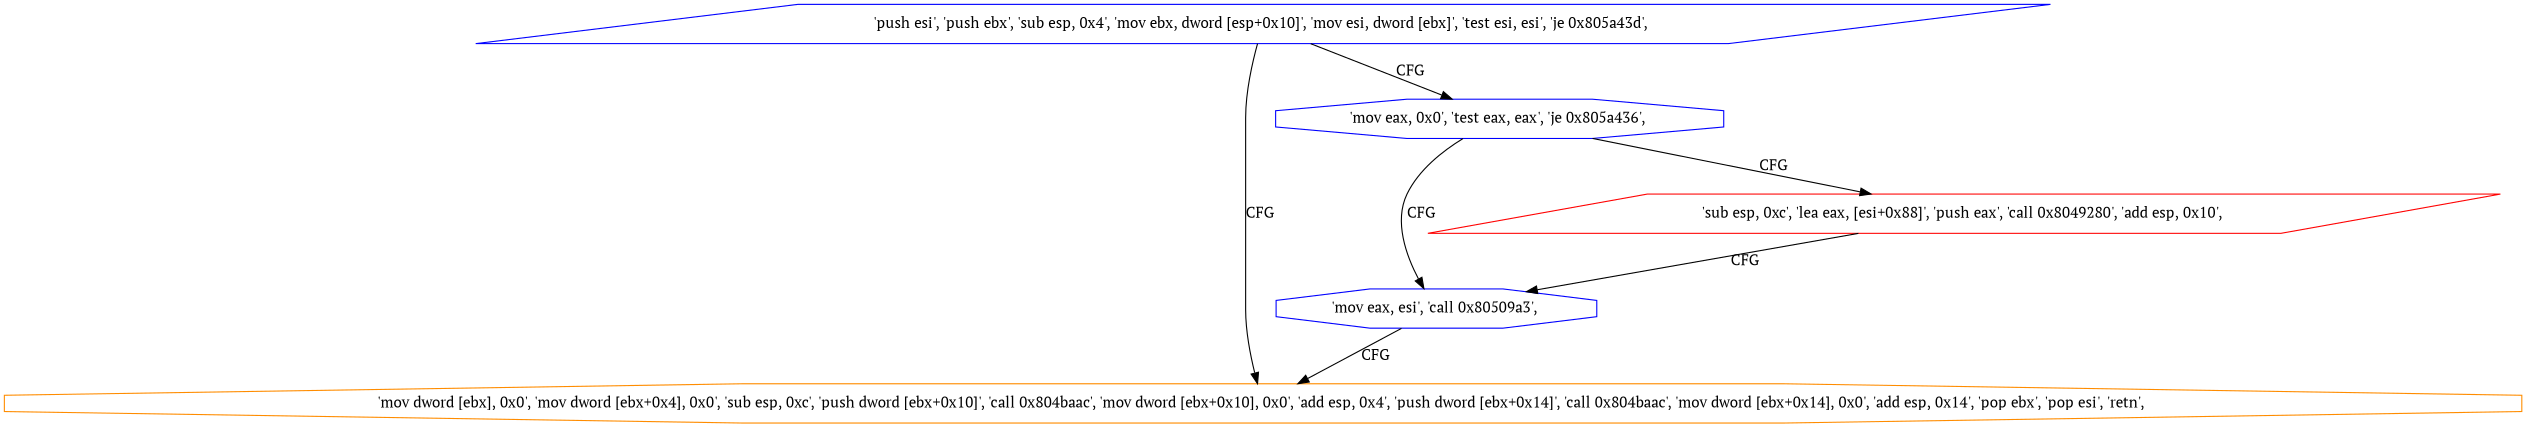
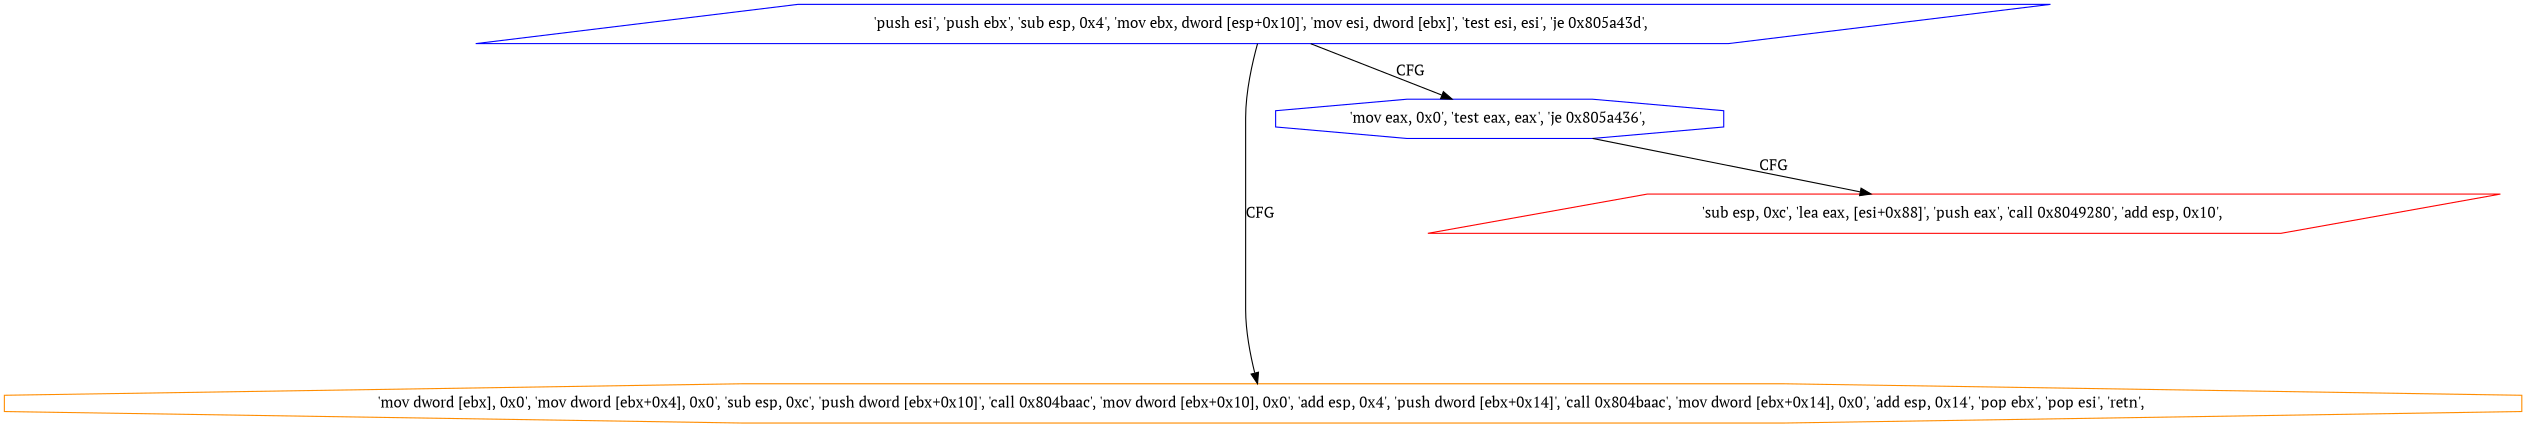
node "'mov eax, esi', 'call 0x80509a3',": removed
